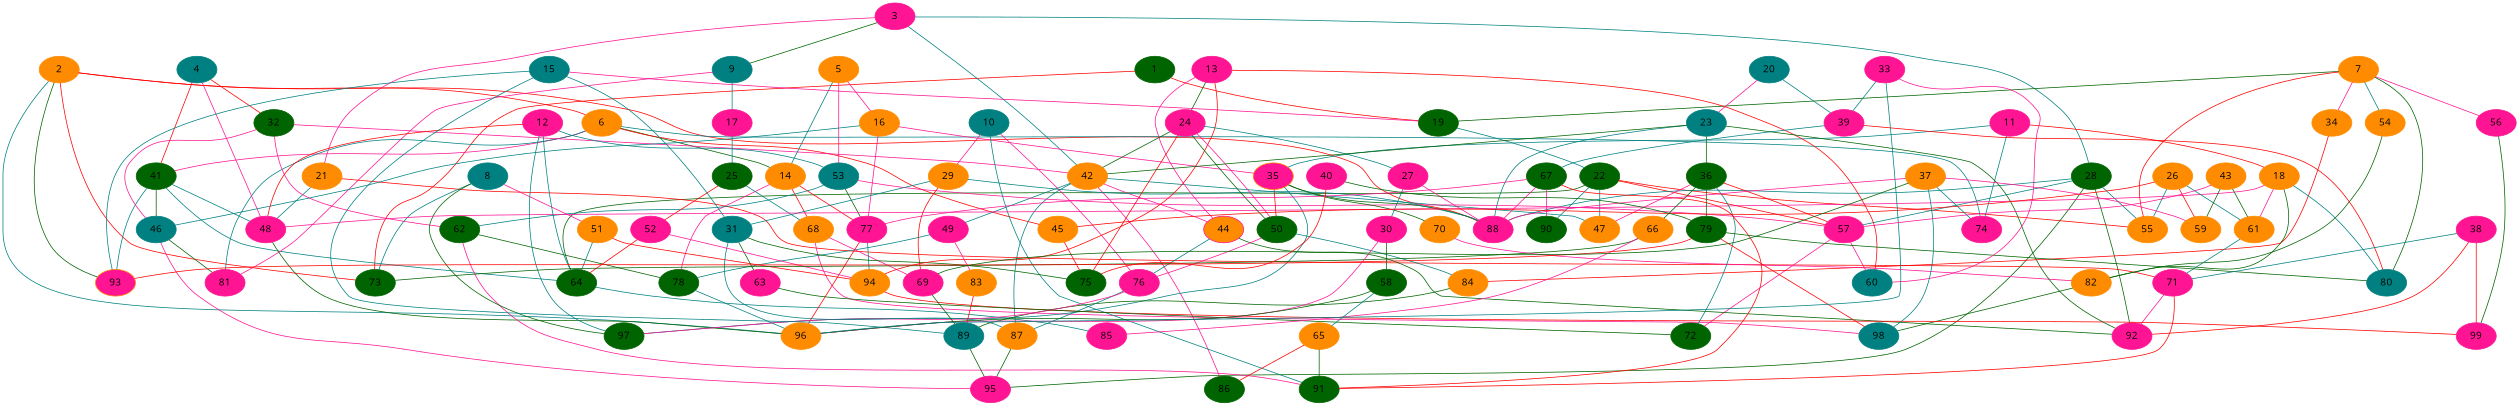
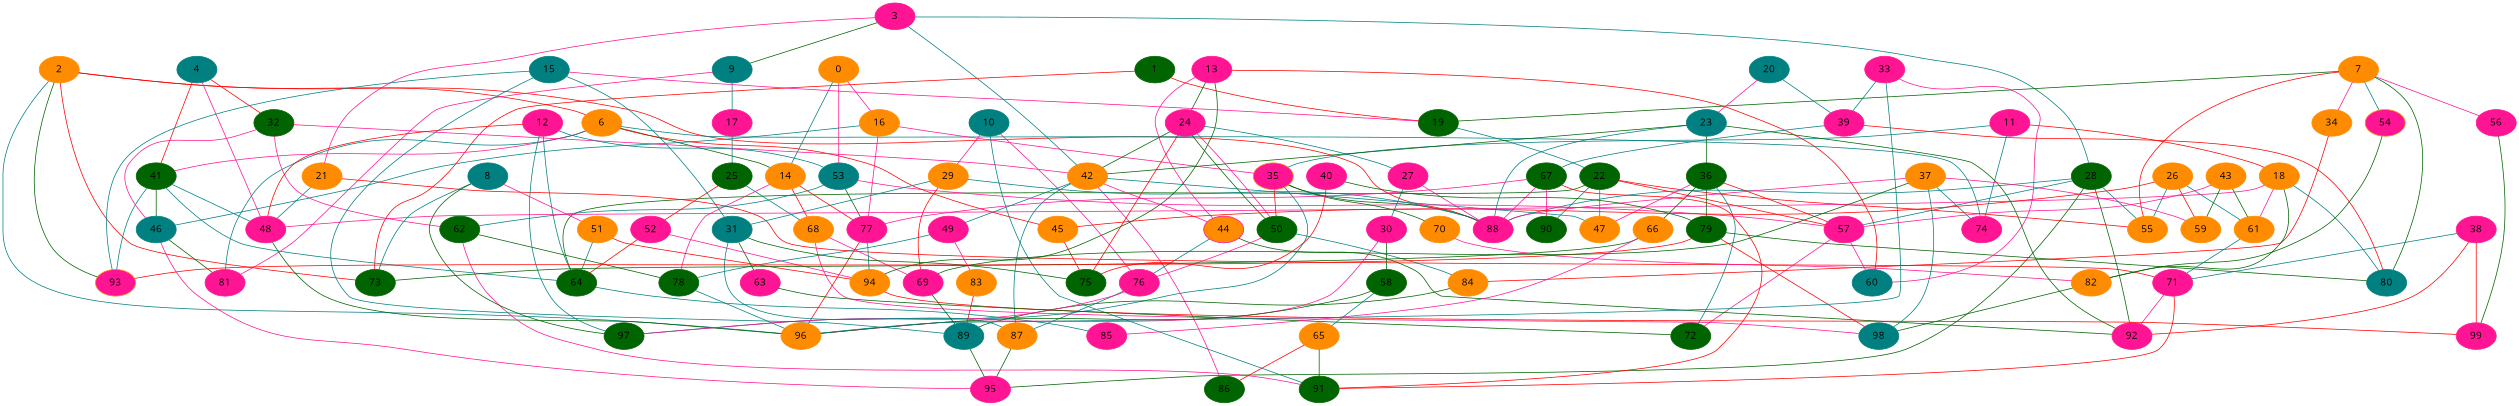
node "5": label "5" -> "0"
node "54": fillcolor darkorange -> deeppink
edge "13" -- "94": color red -> darkgreen
